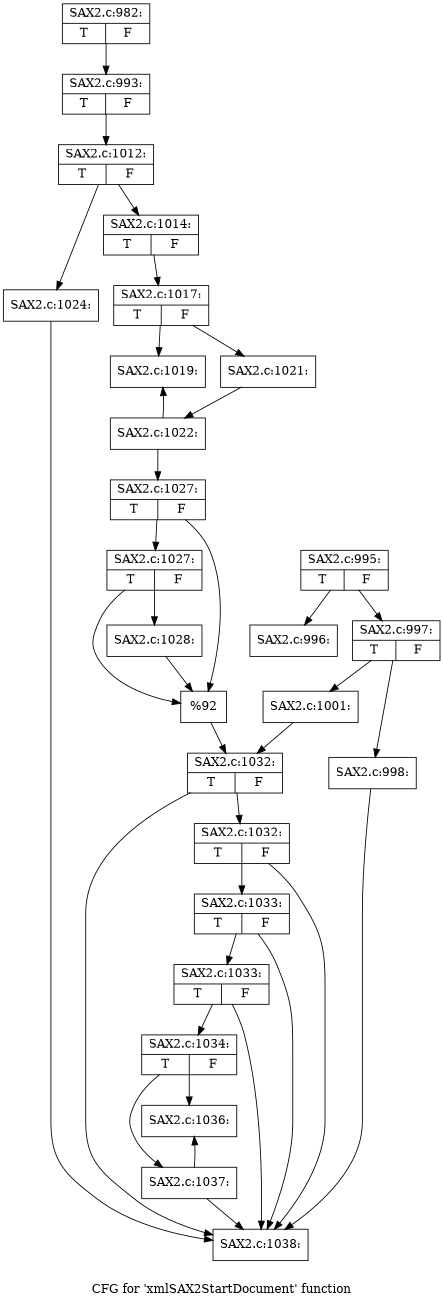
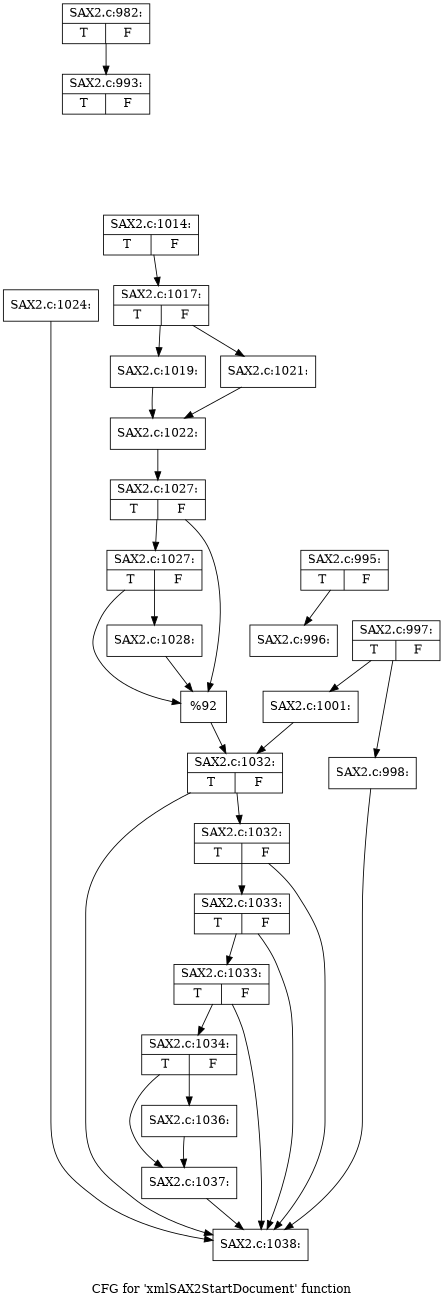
node "SAX2.c:1012:": removed
edge "SAX2.c:1022:" -> "SAX2.c:1019:": reversed
edge "SAX2.c:995:" -> "SAX2.c:997:": removed
edge "SAX2.c:1037:" -> "SAX2.c:1036:": reversed
